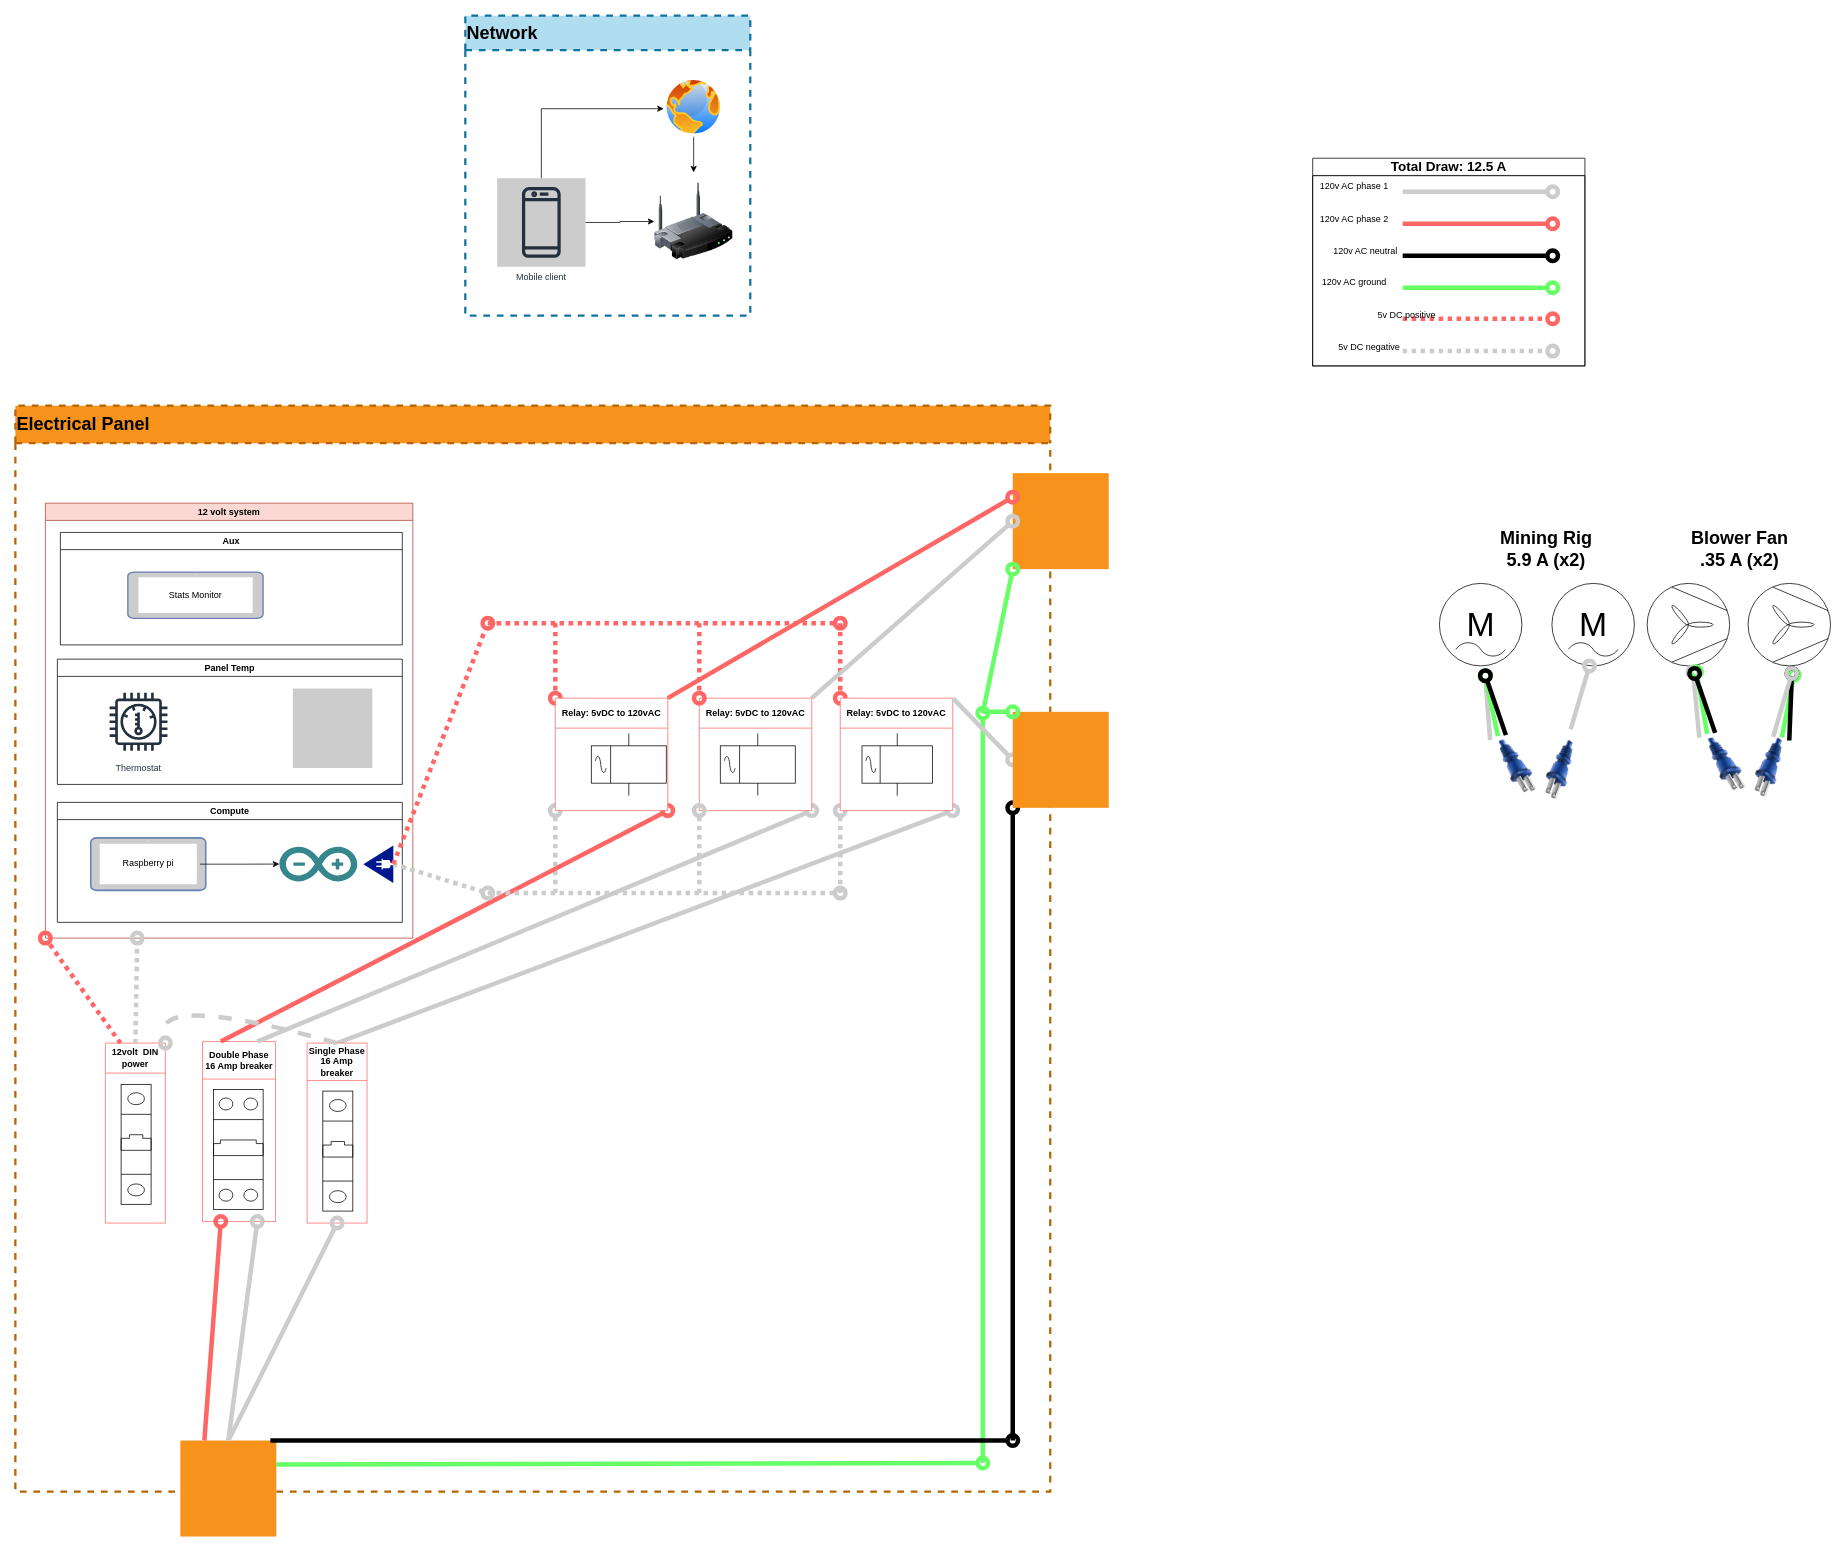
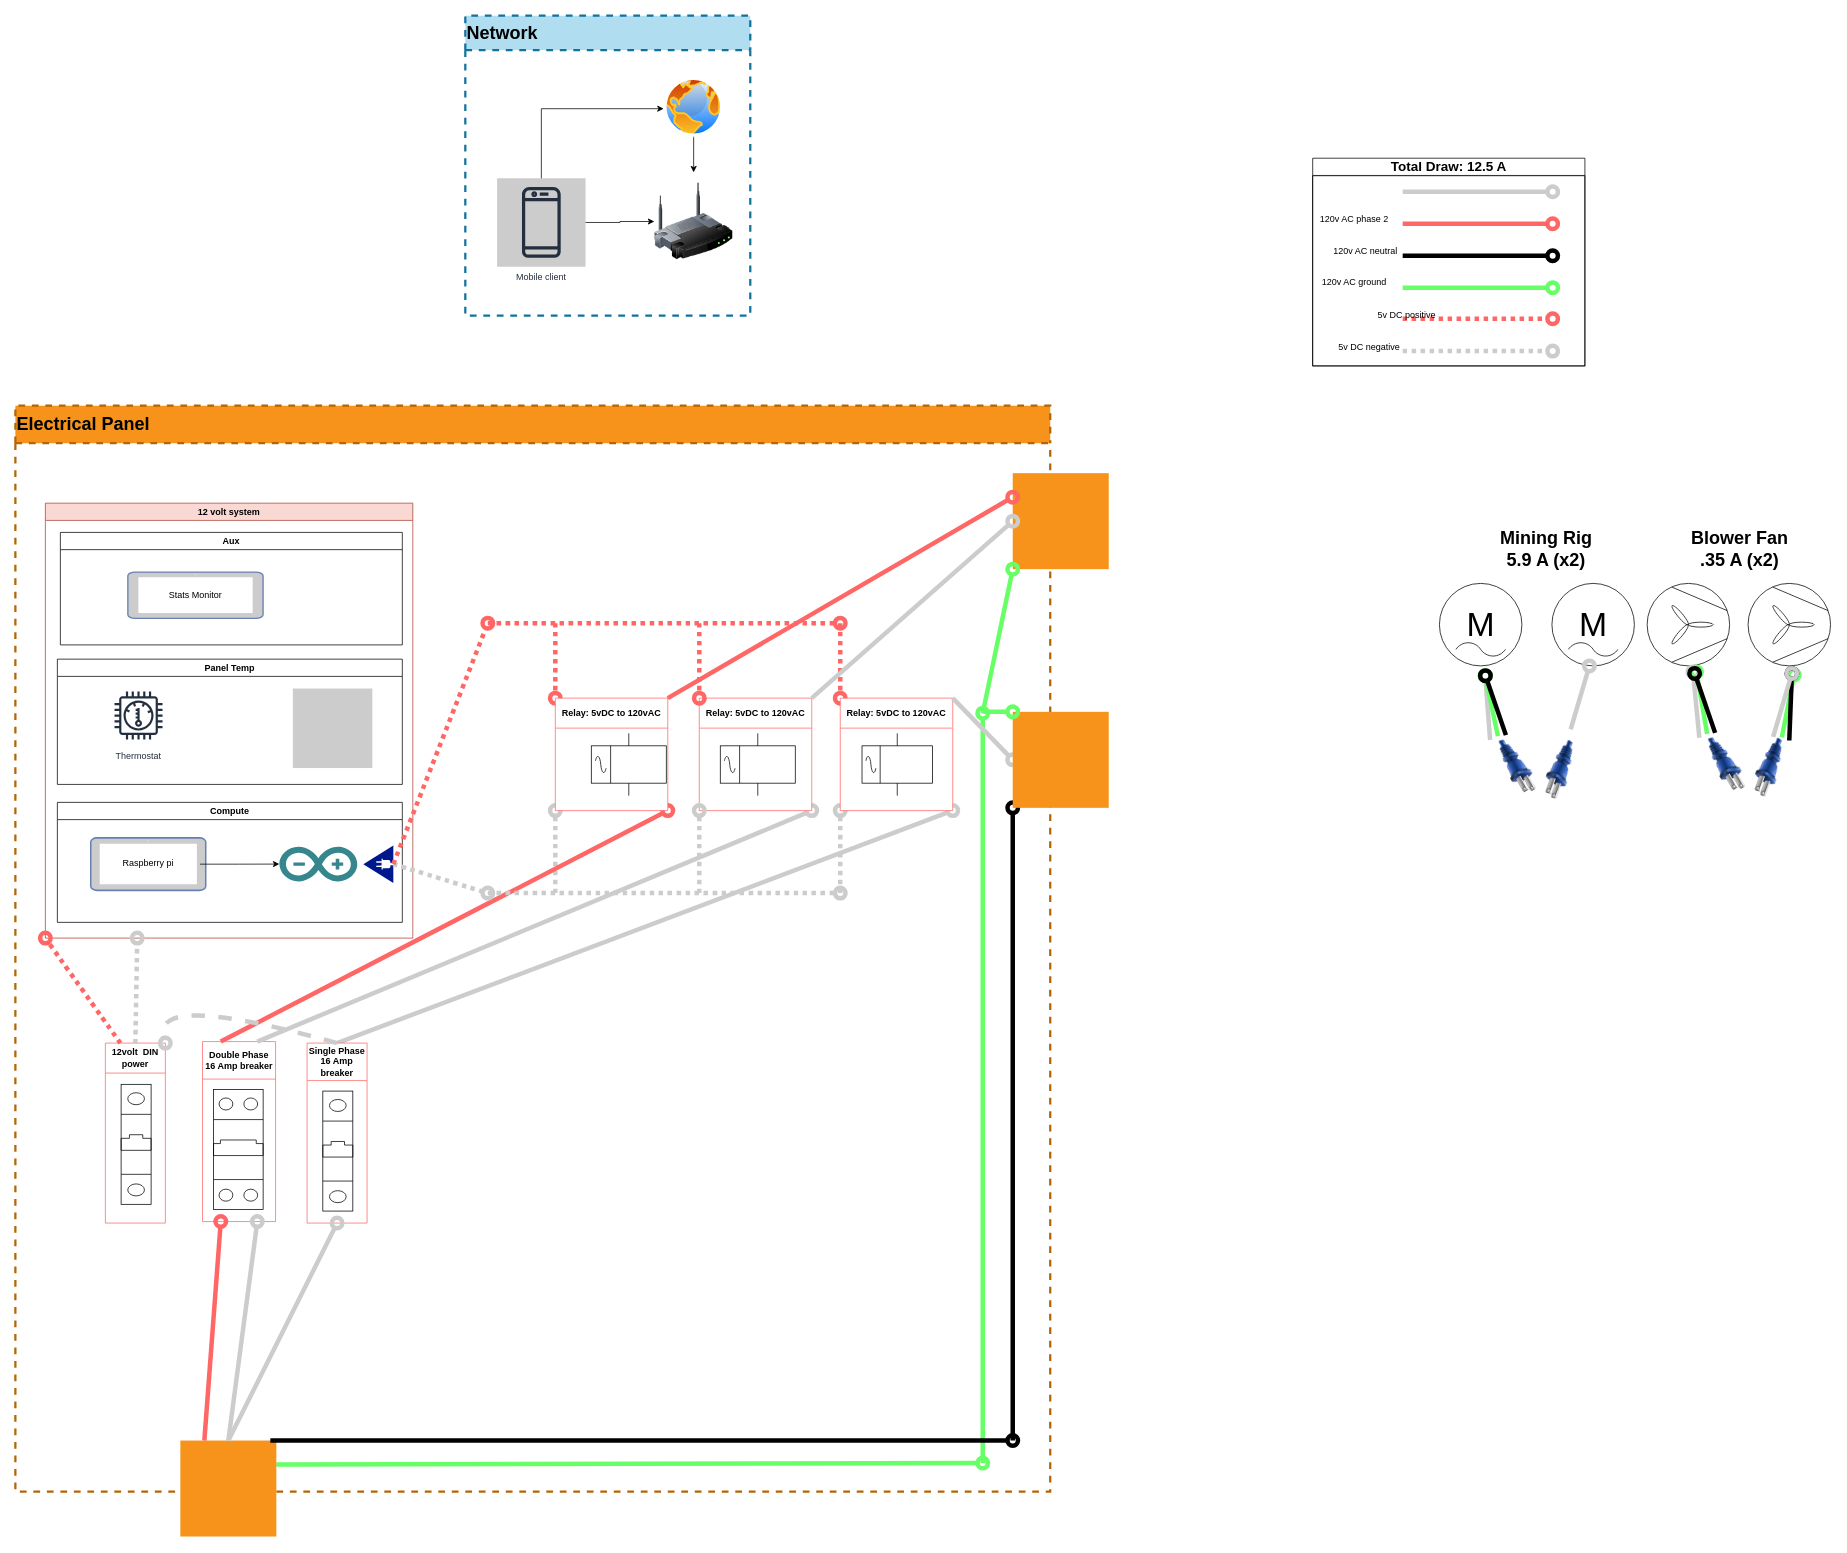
node "120v AC phase 1": removed
node "Thermostat": size 72x72 -> 72x60
